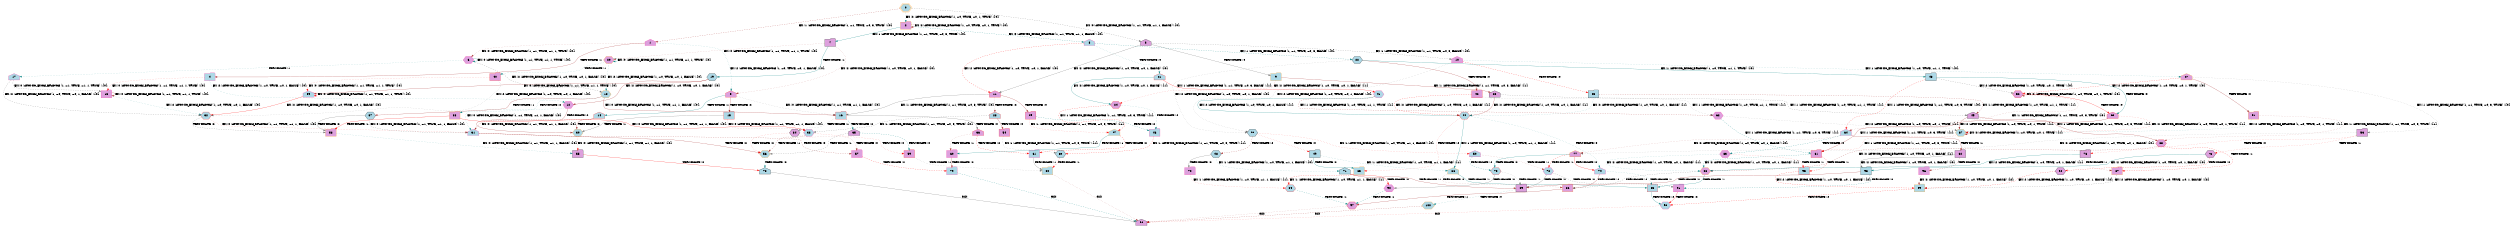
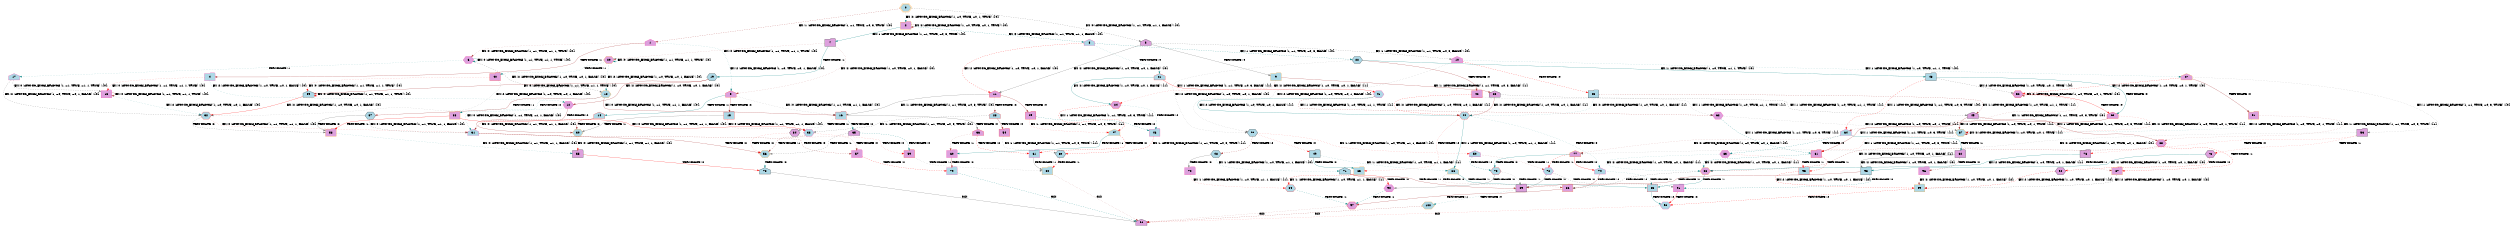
node "39": color deeppink -> black
edge "64" -> "82": color brown -> teal
